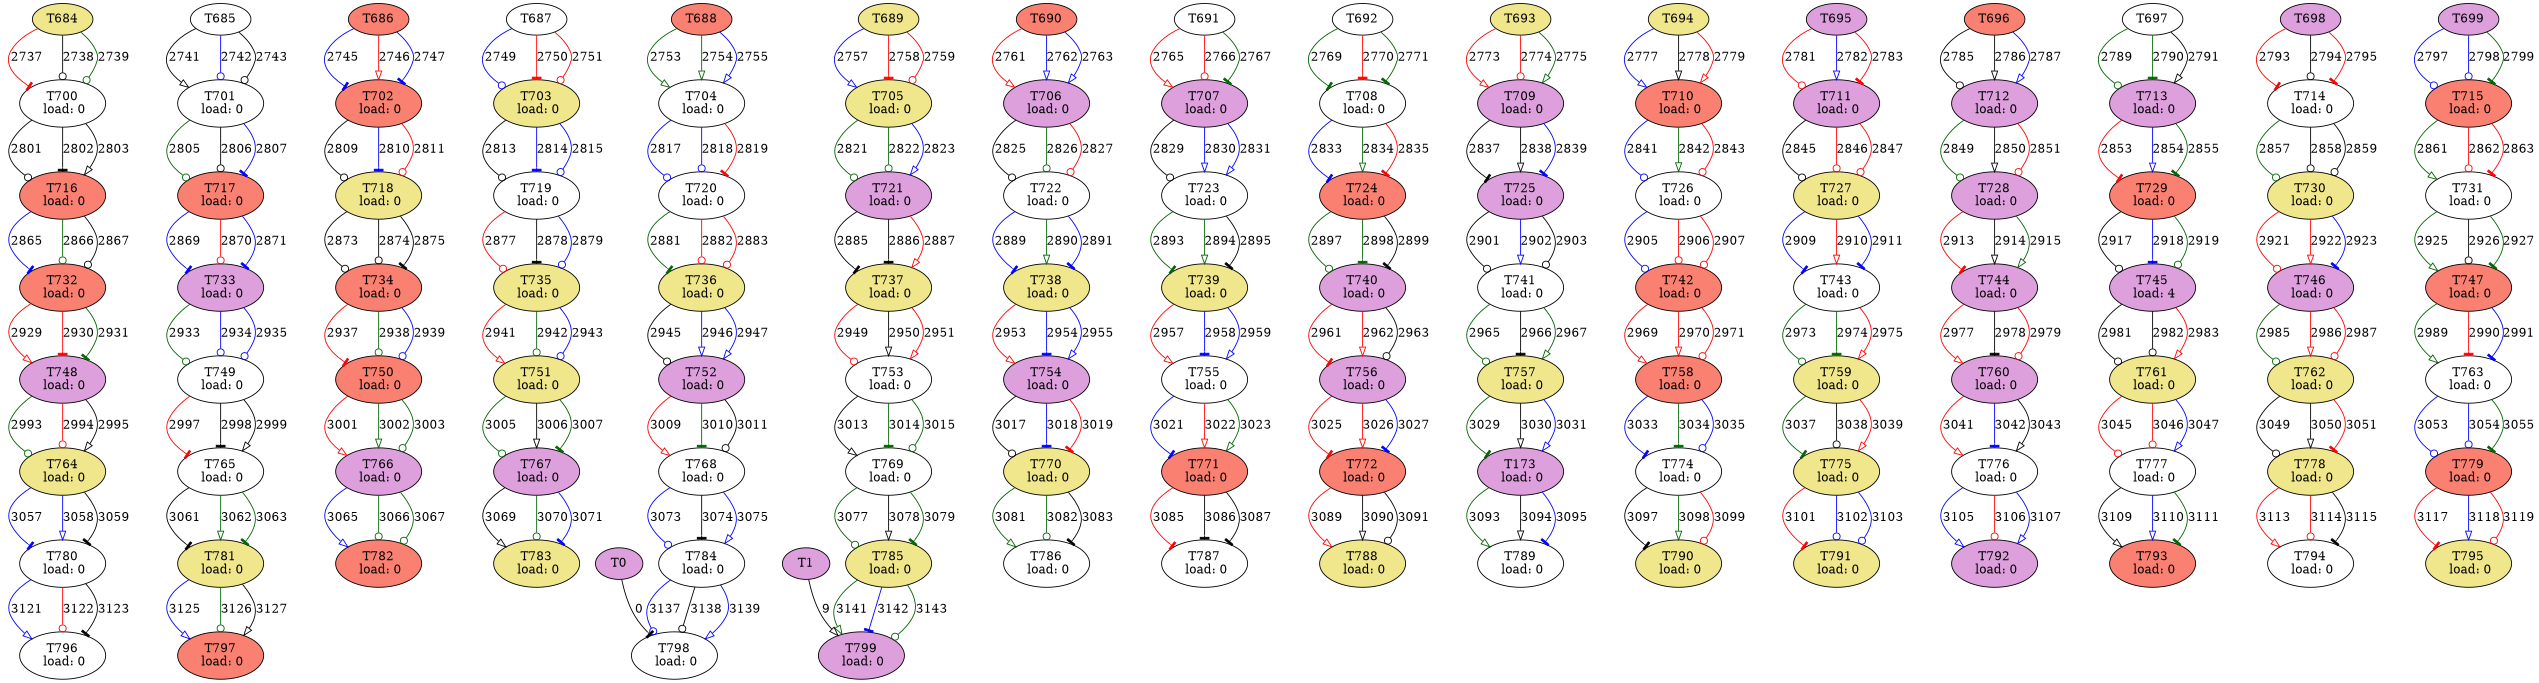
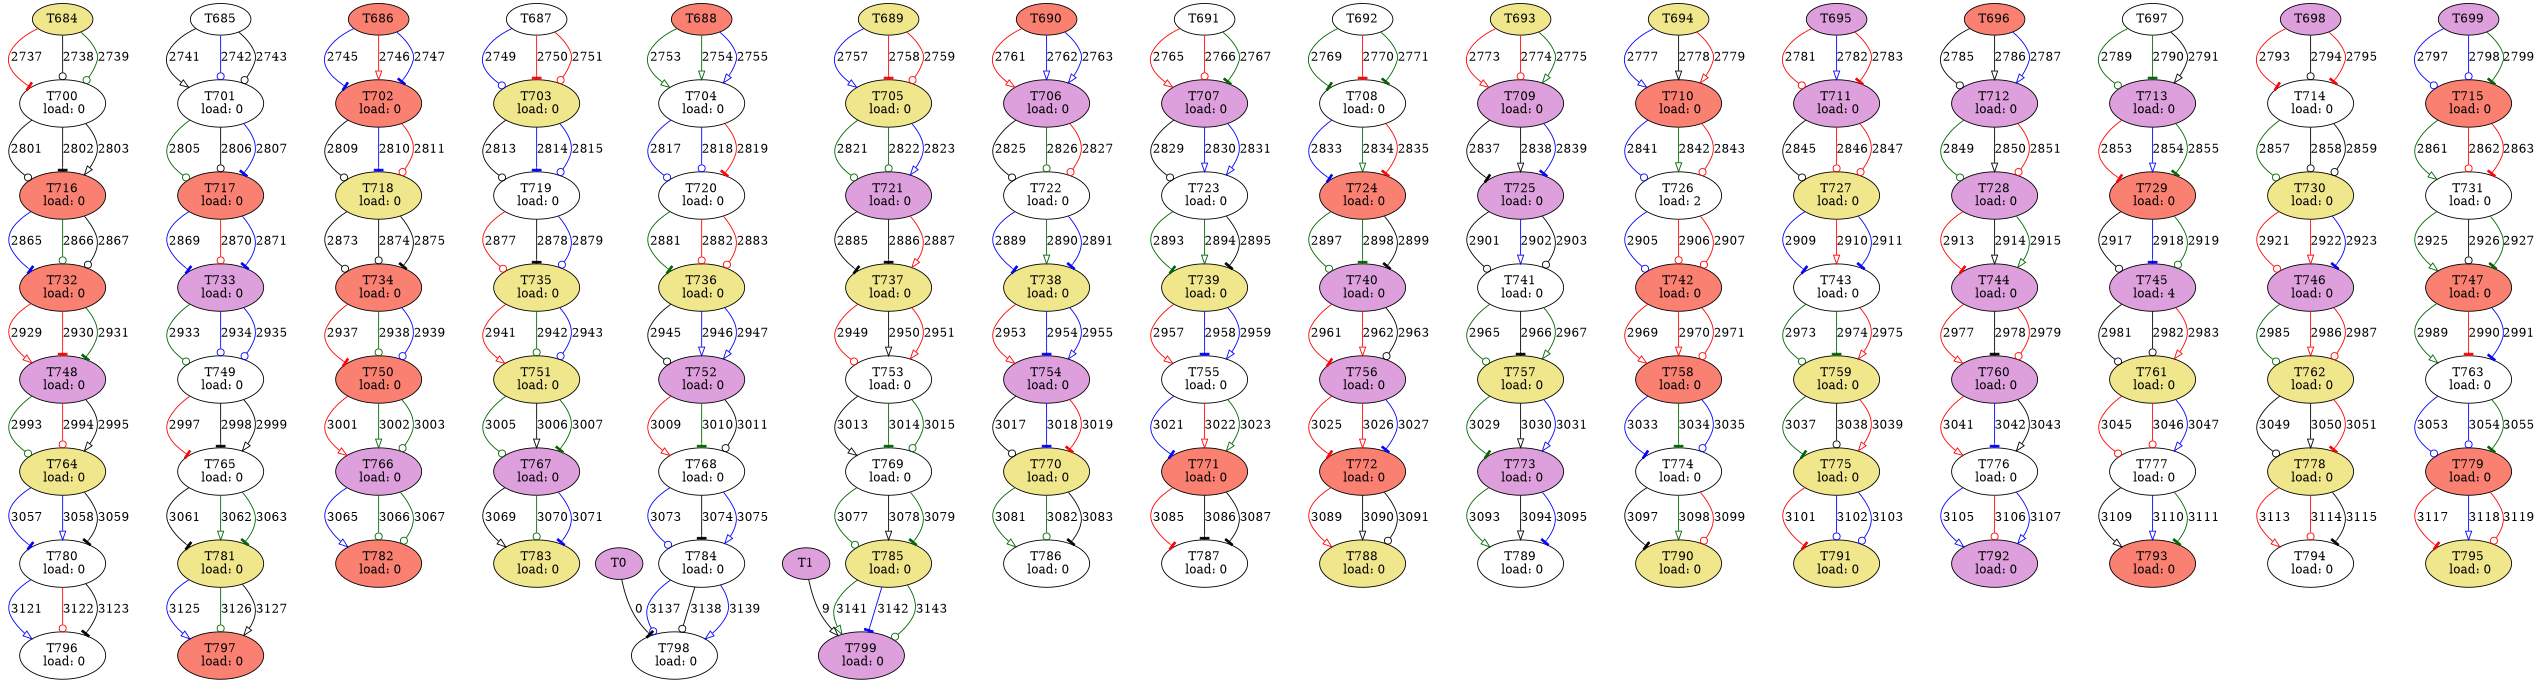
node "T726 load: 0": label "T726 load: 0" -> "T726 load: 2"
node "T173 load: 0": label "T173 load: 0" -> "T773 load: 0"
